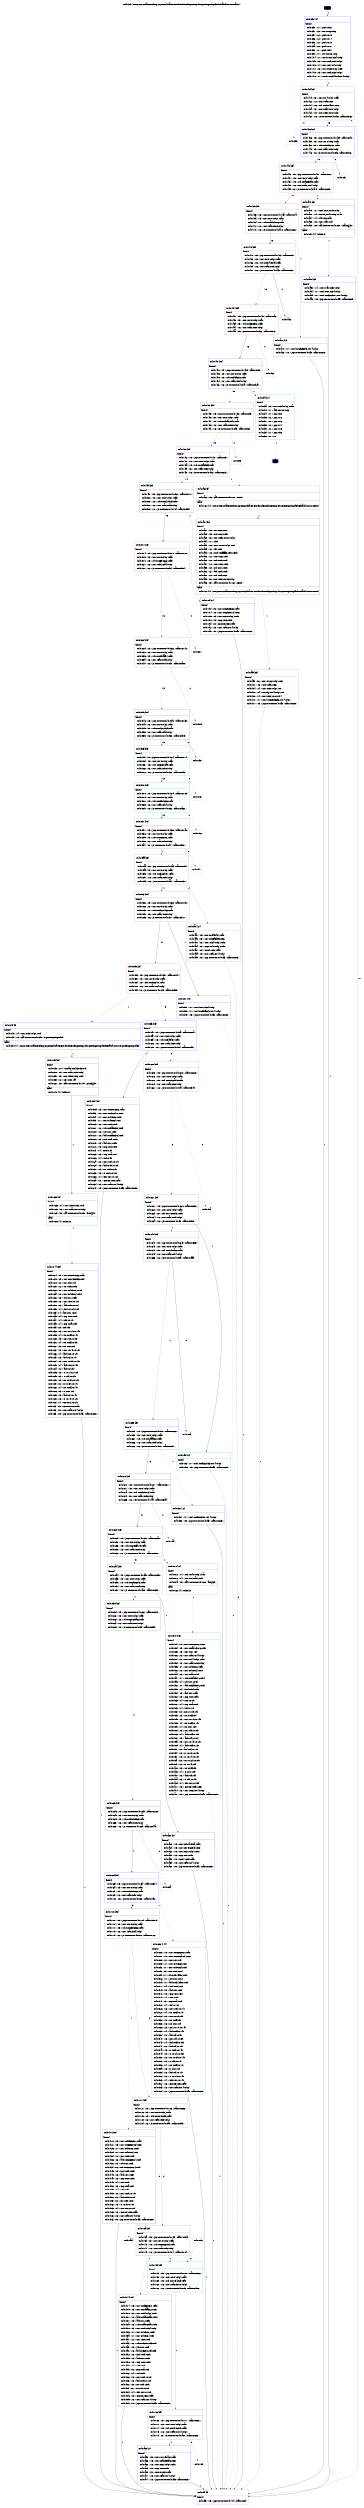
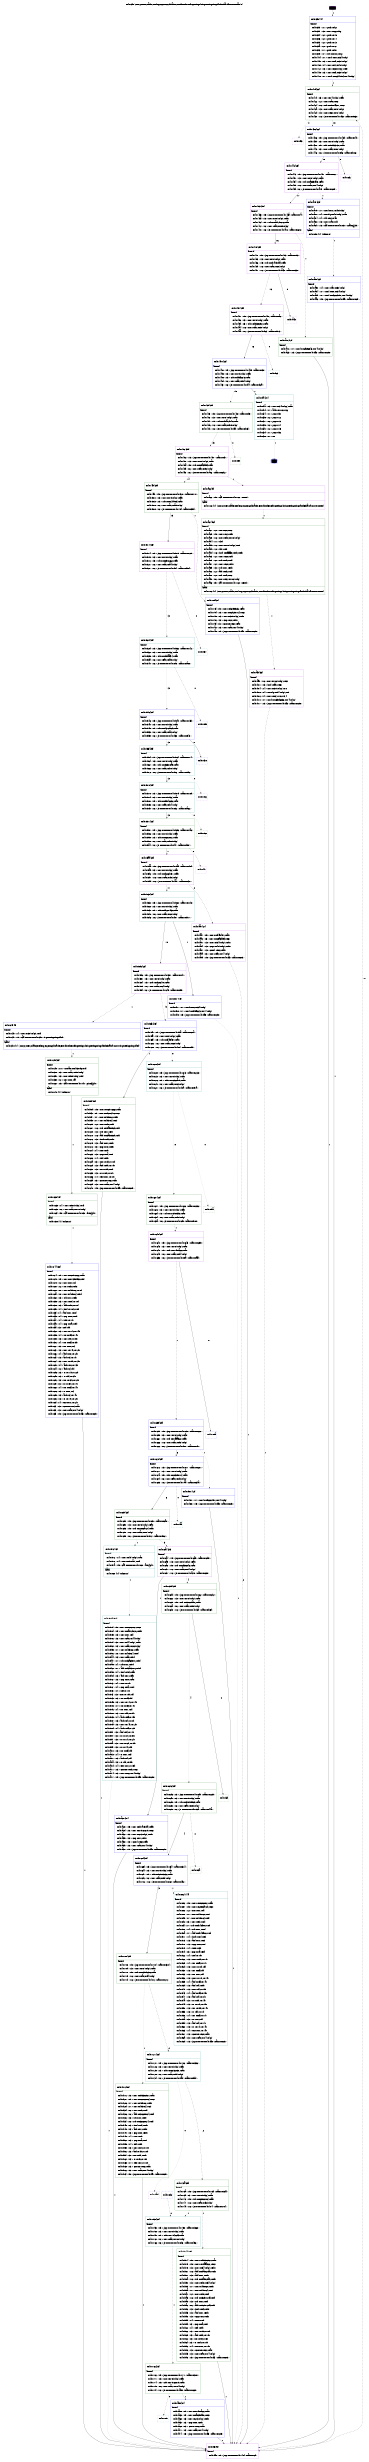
node "0x401cfe [12]": removed
node "0x401f2f": added
edge "0x4018e2 [144]" -> "0x401ff5 [5]": removed, label "1"
